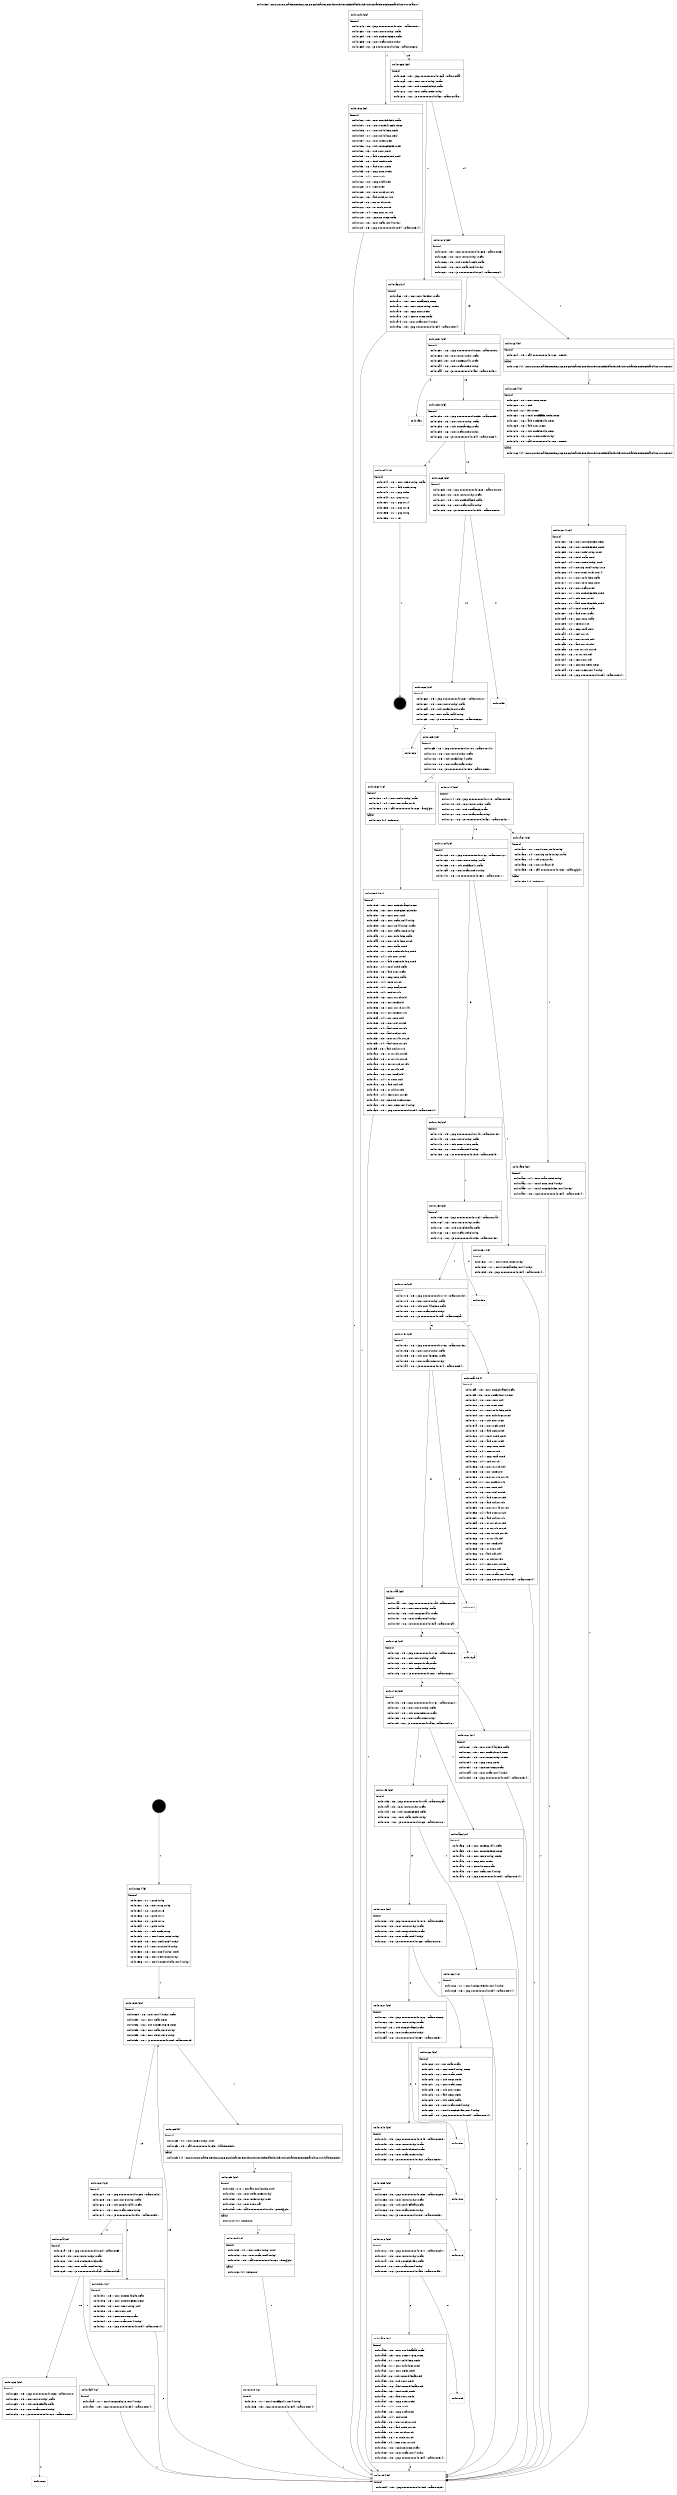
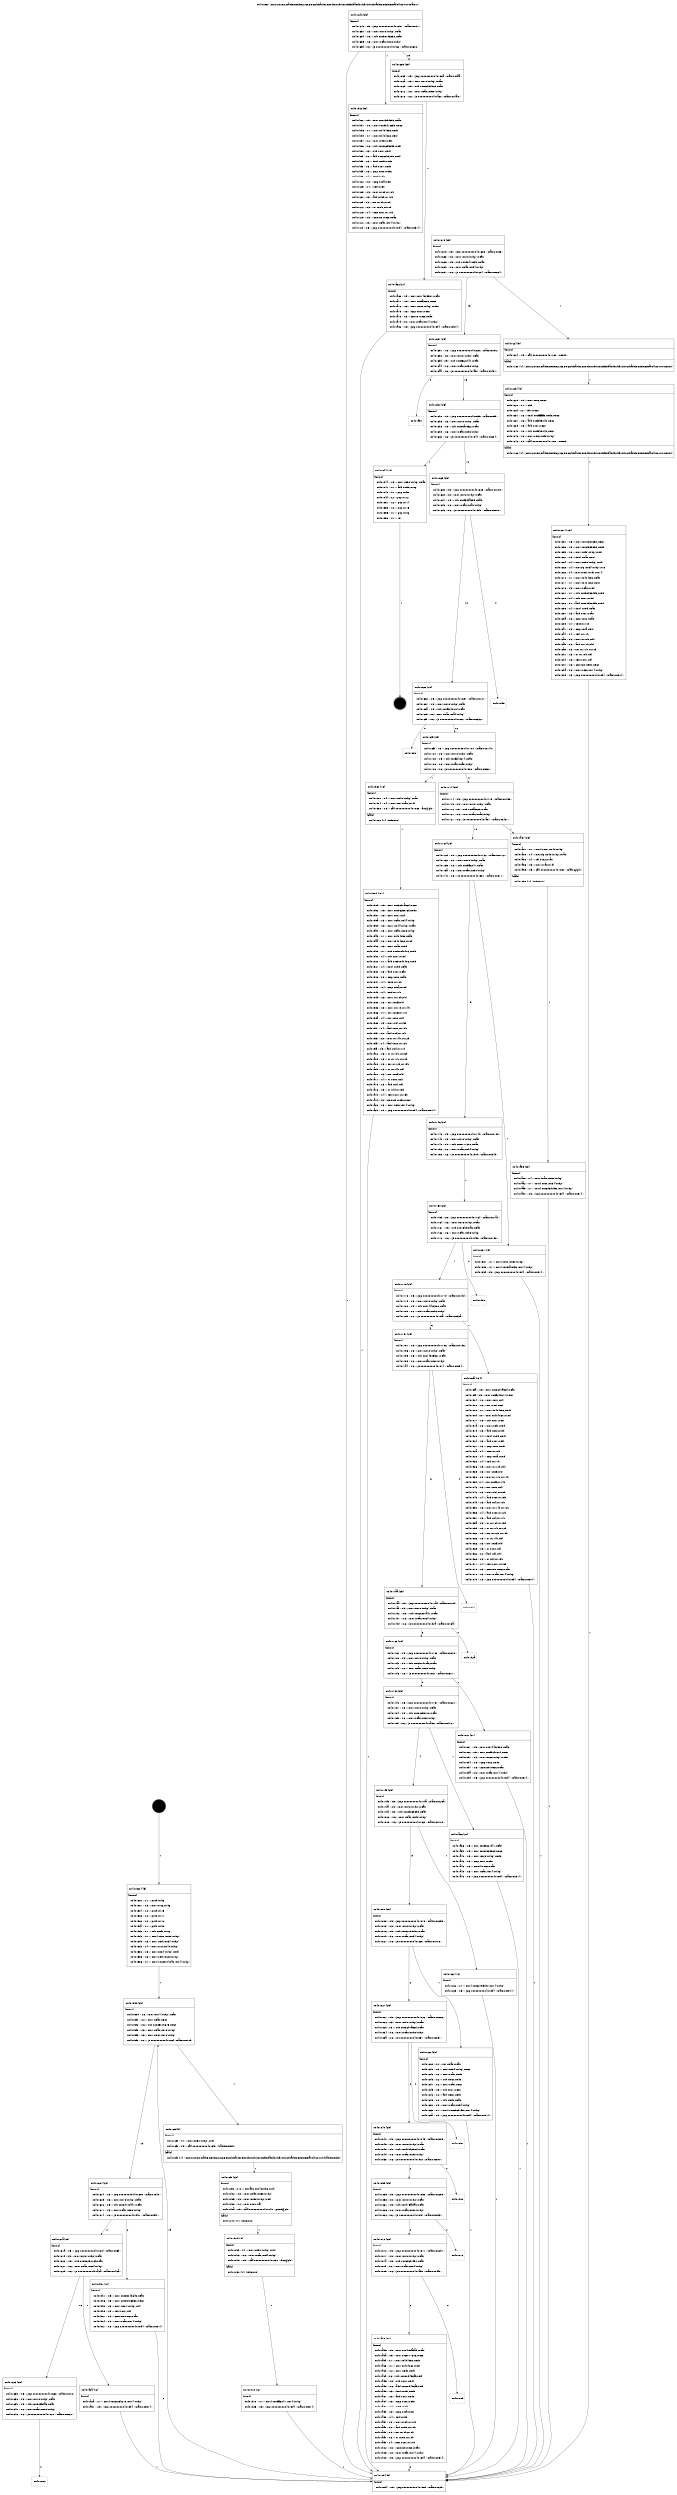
edge "0x401665 [25]" -> "0x40167e [25]": removed, label "14"
edge "0x401bcc [88]" -> "0x401ed4 [5]": now "0x40164c [25]" -> "0x401ed4 [5]"
